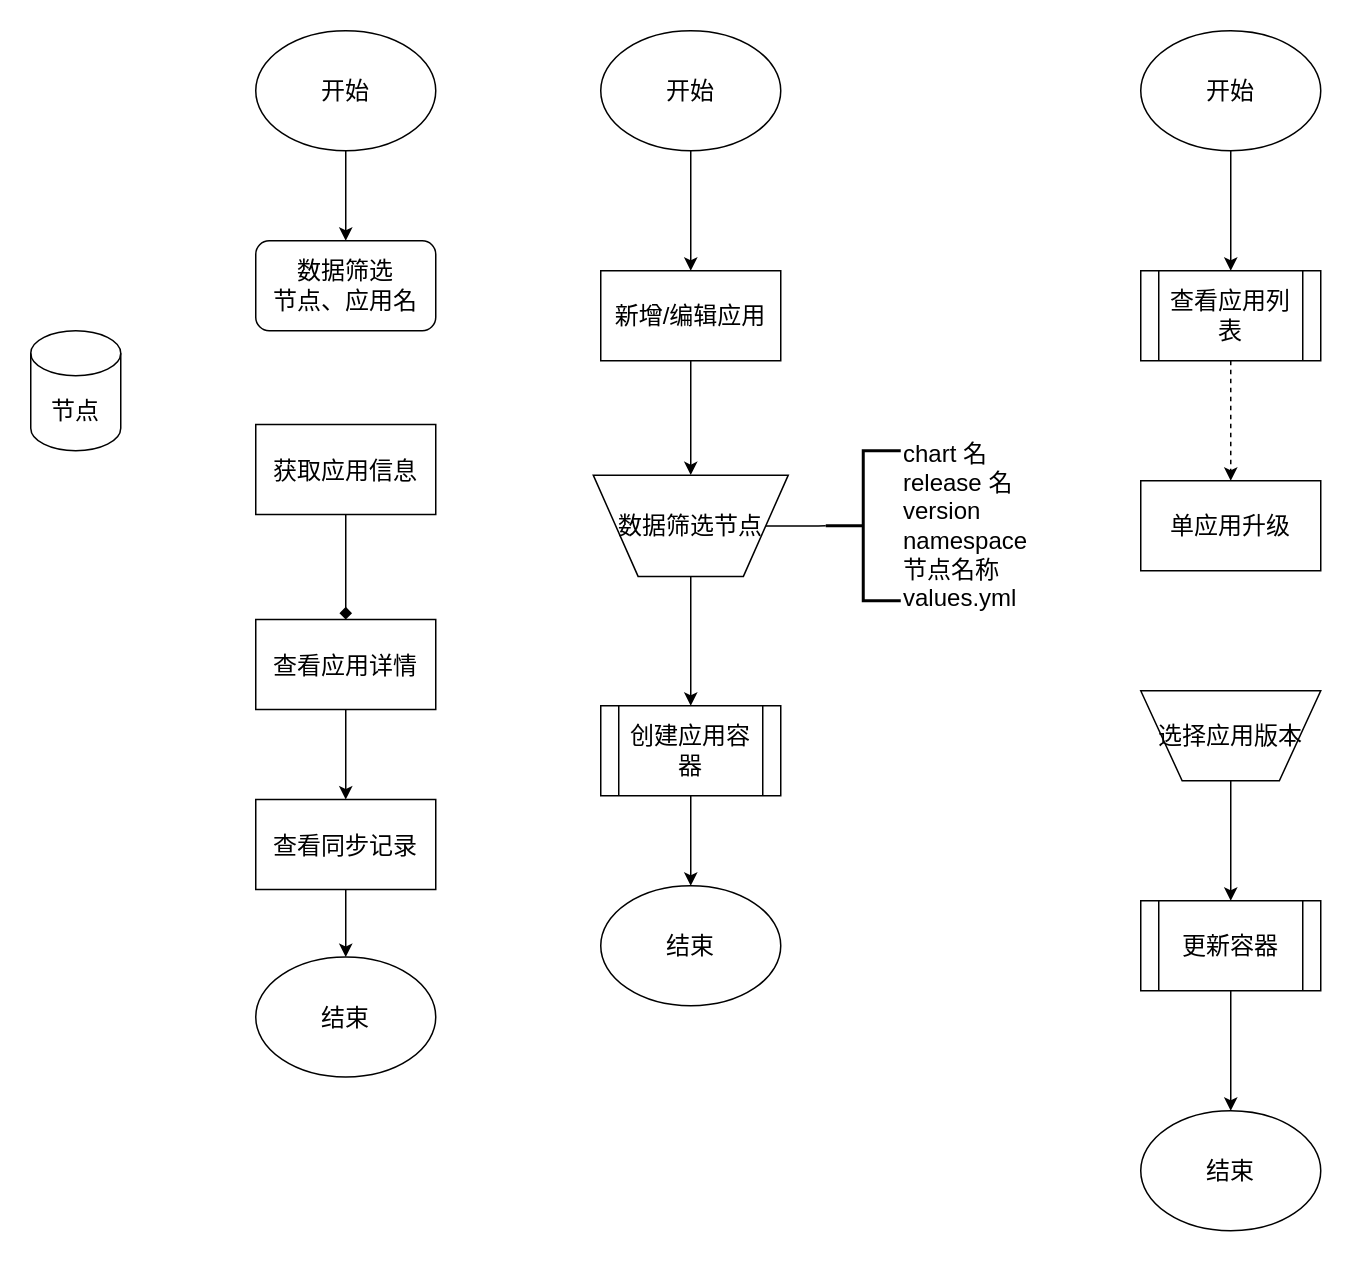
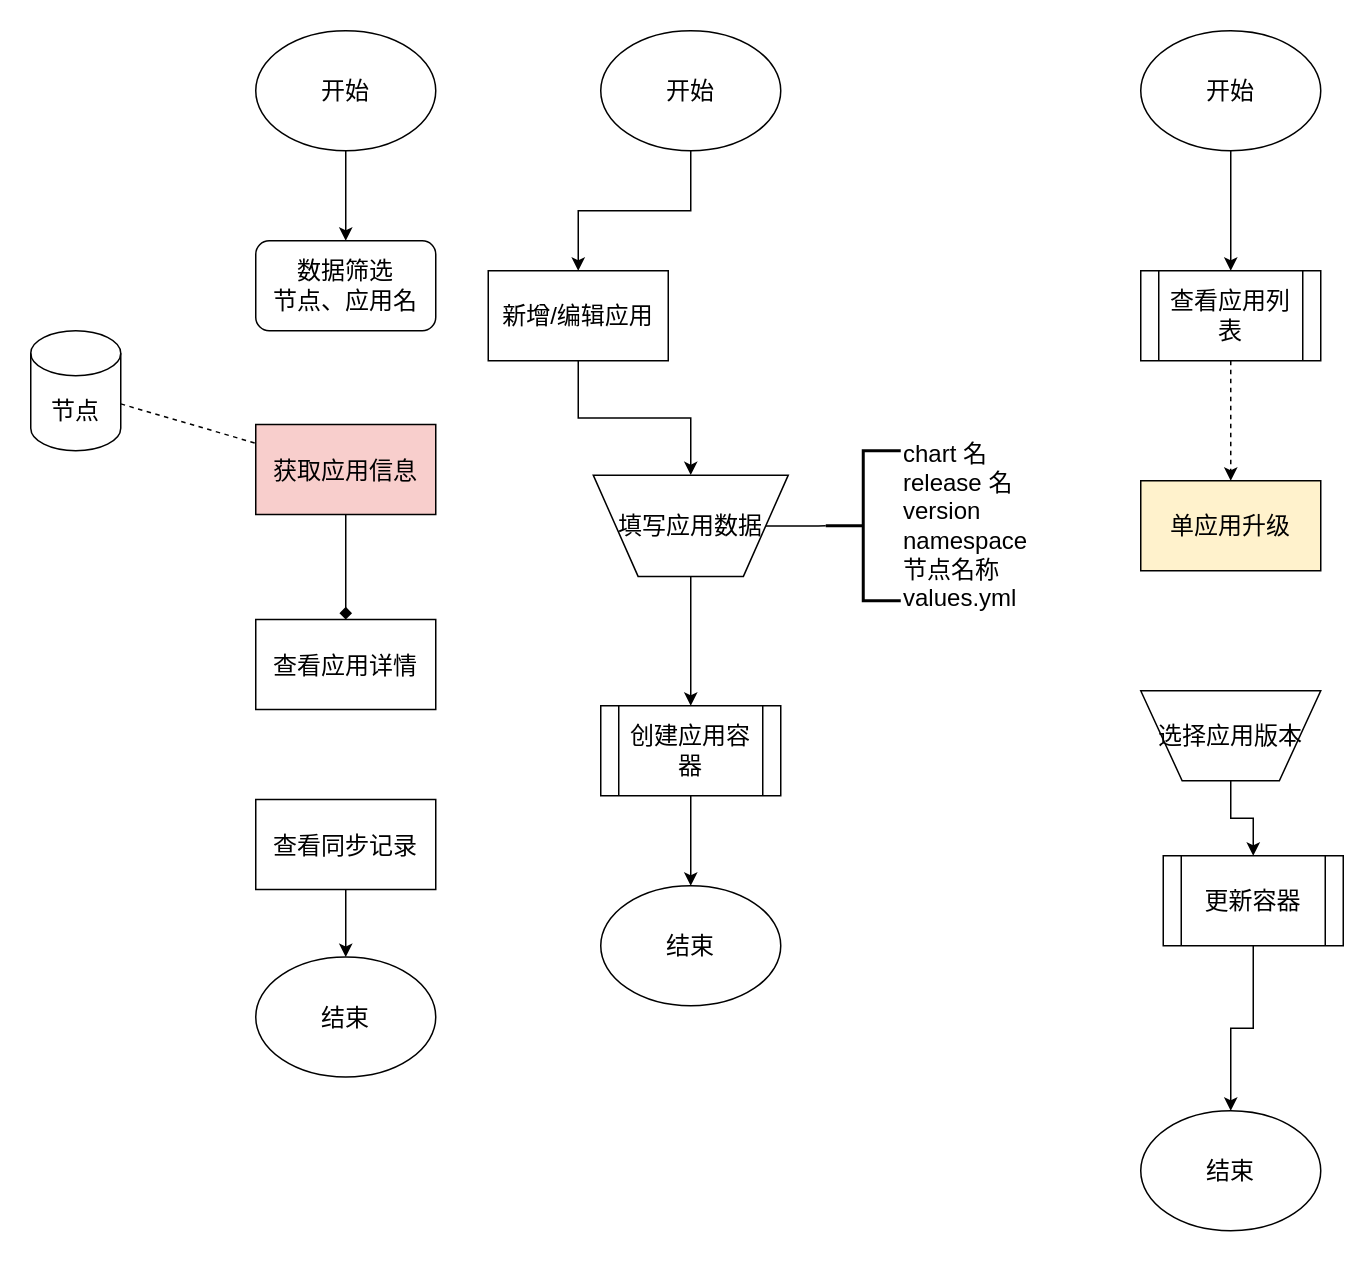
node "新增/编辑应用": moved (691, 316) -> (578, 316)
edge "节点" -- "获取应用信息": added
node "获取应用信息": fillcolor #ffffff -> #f8cecc
node "数据筛选节点": label "数据筛选节点" -> "填写应用数据"
node "单应用升级": fillcolor #ffffff -> #fff2cc
edge "查看应用详情" -> "查看同步记录": removed
node "更新容器": moved (1231, 946) -> (1253, 901)
